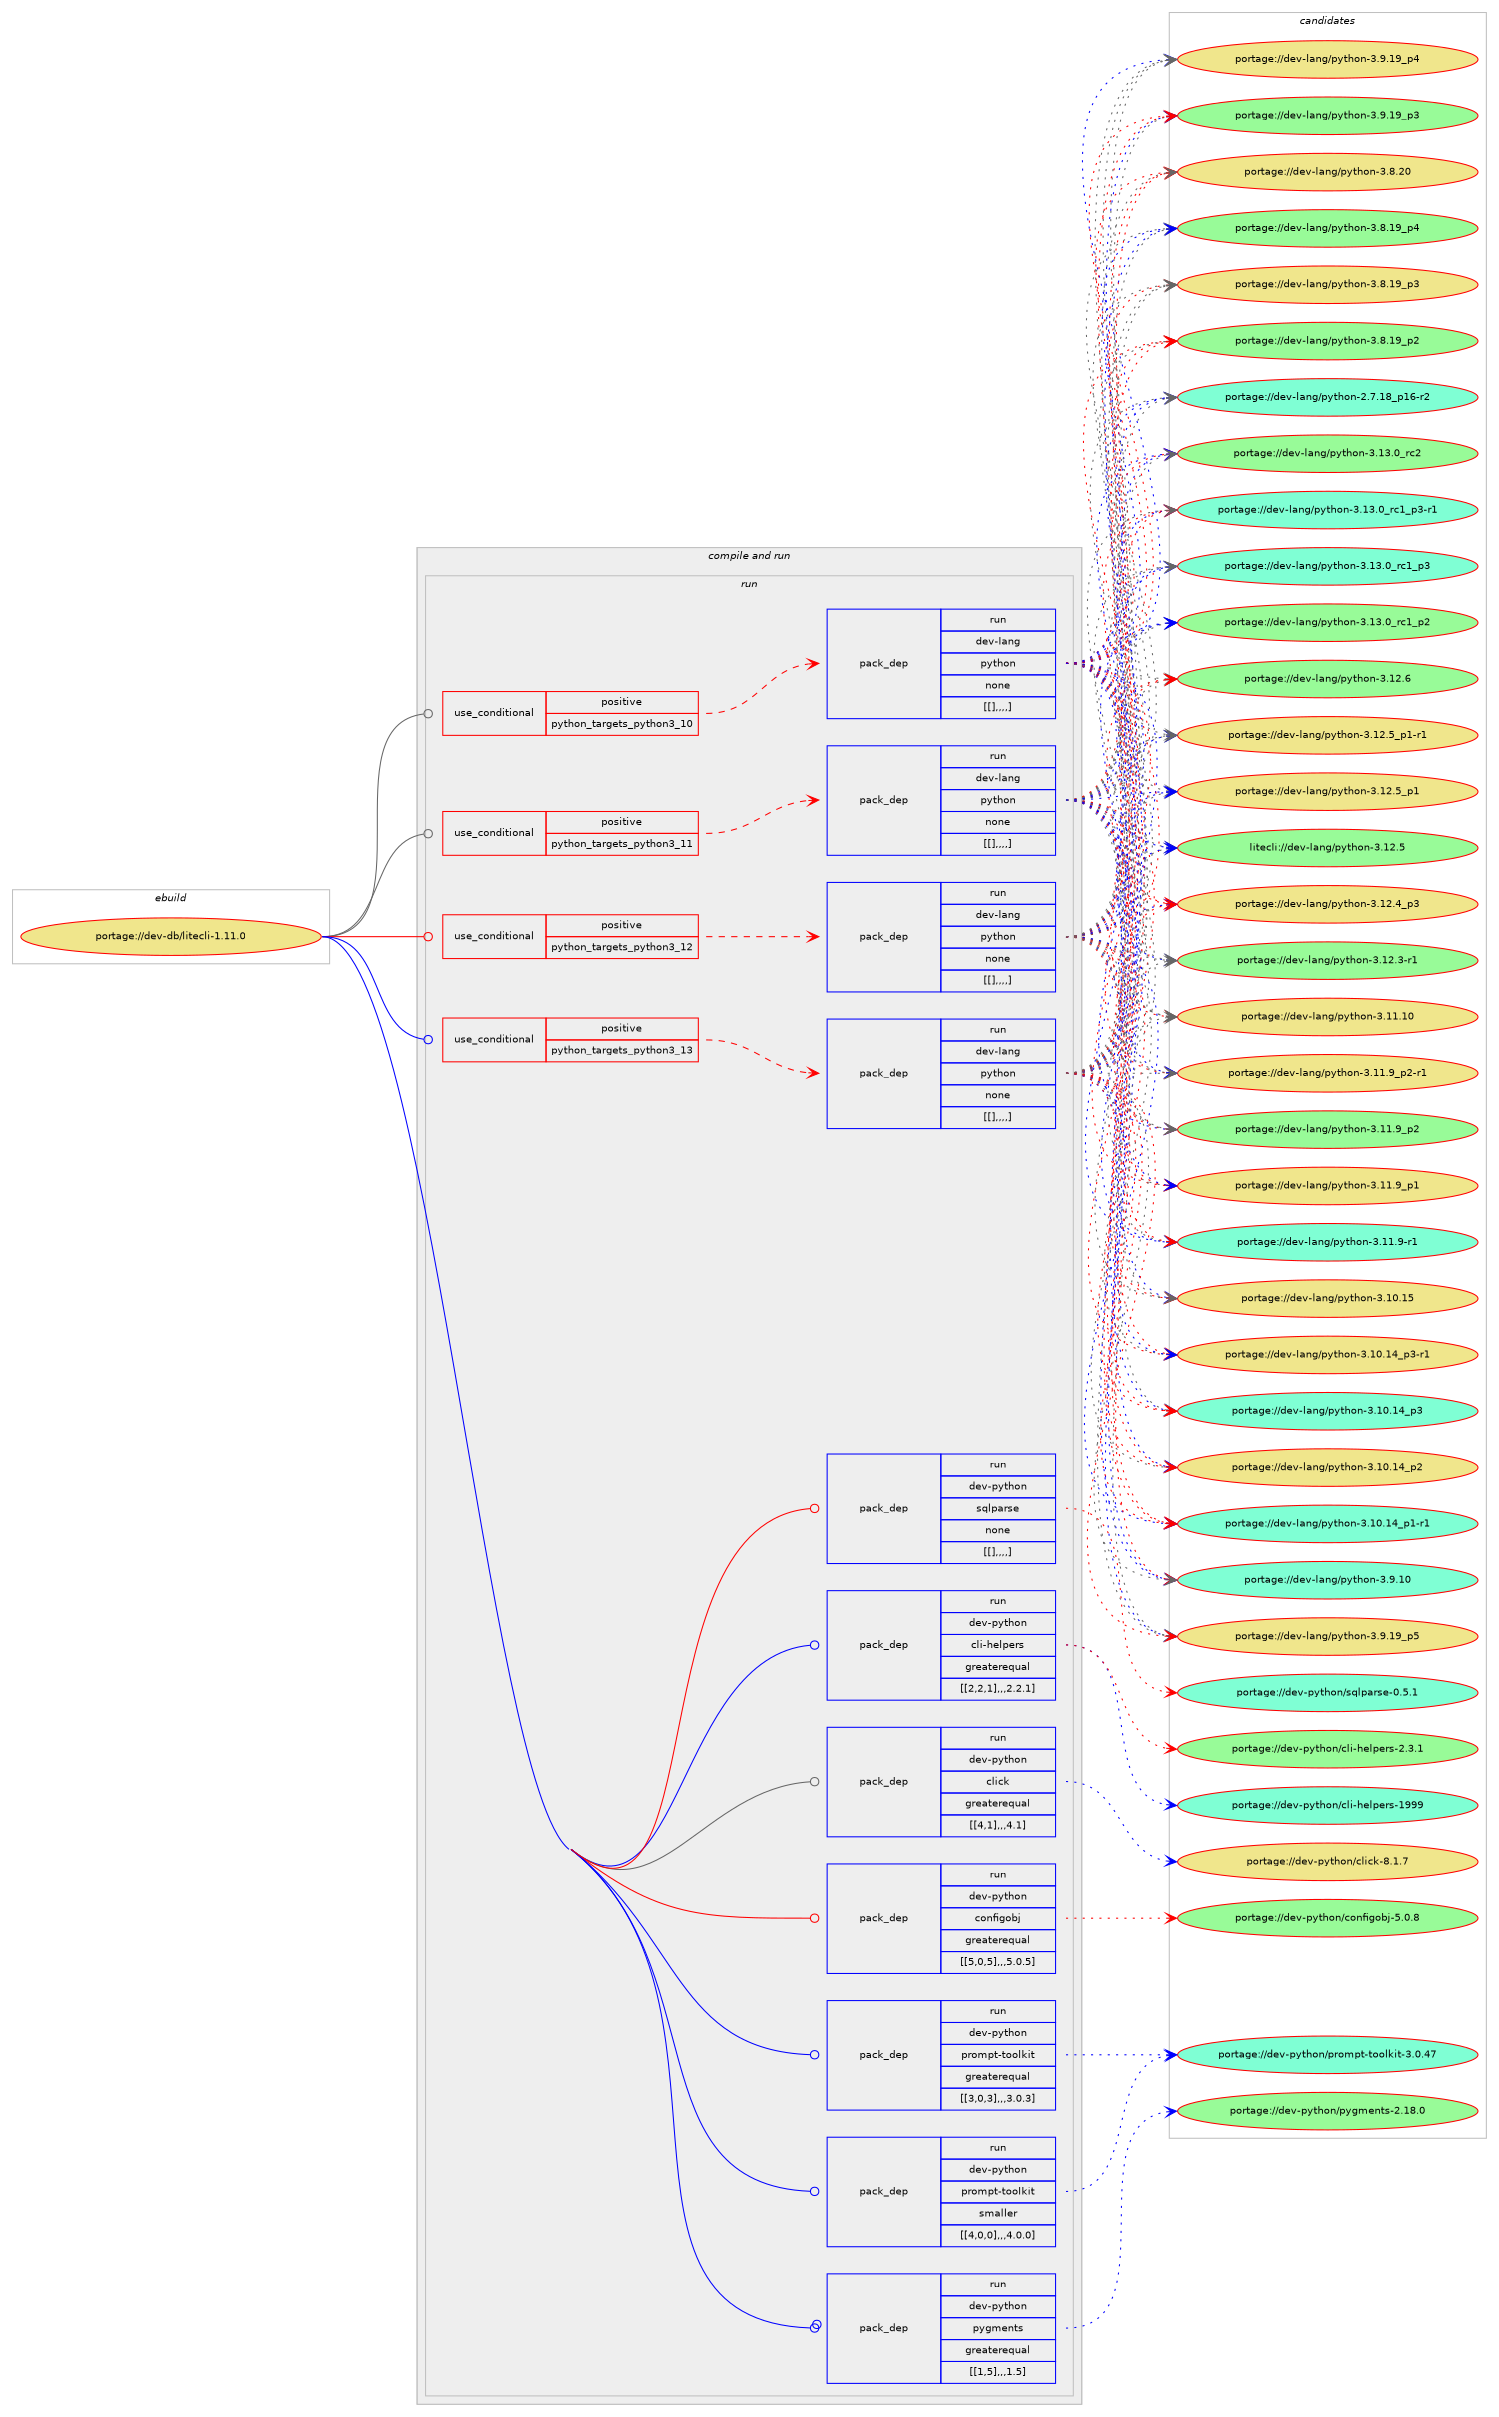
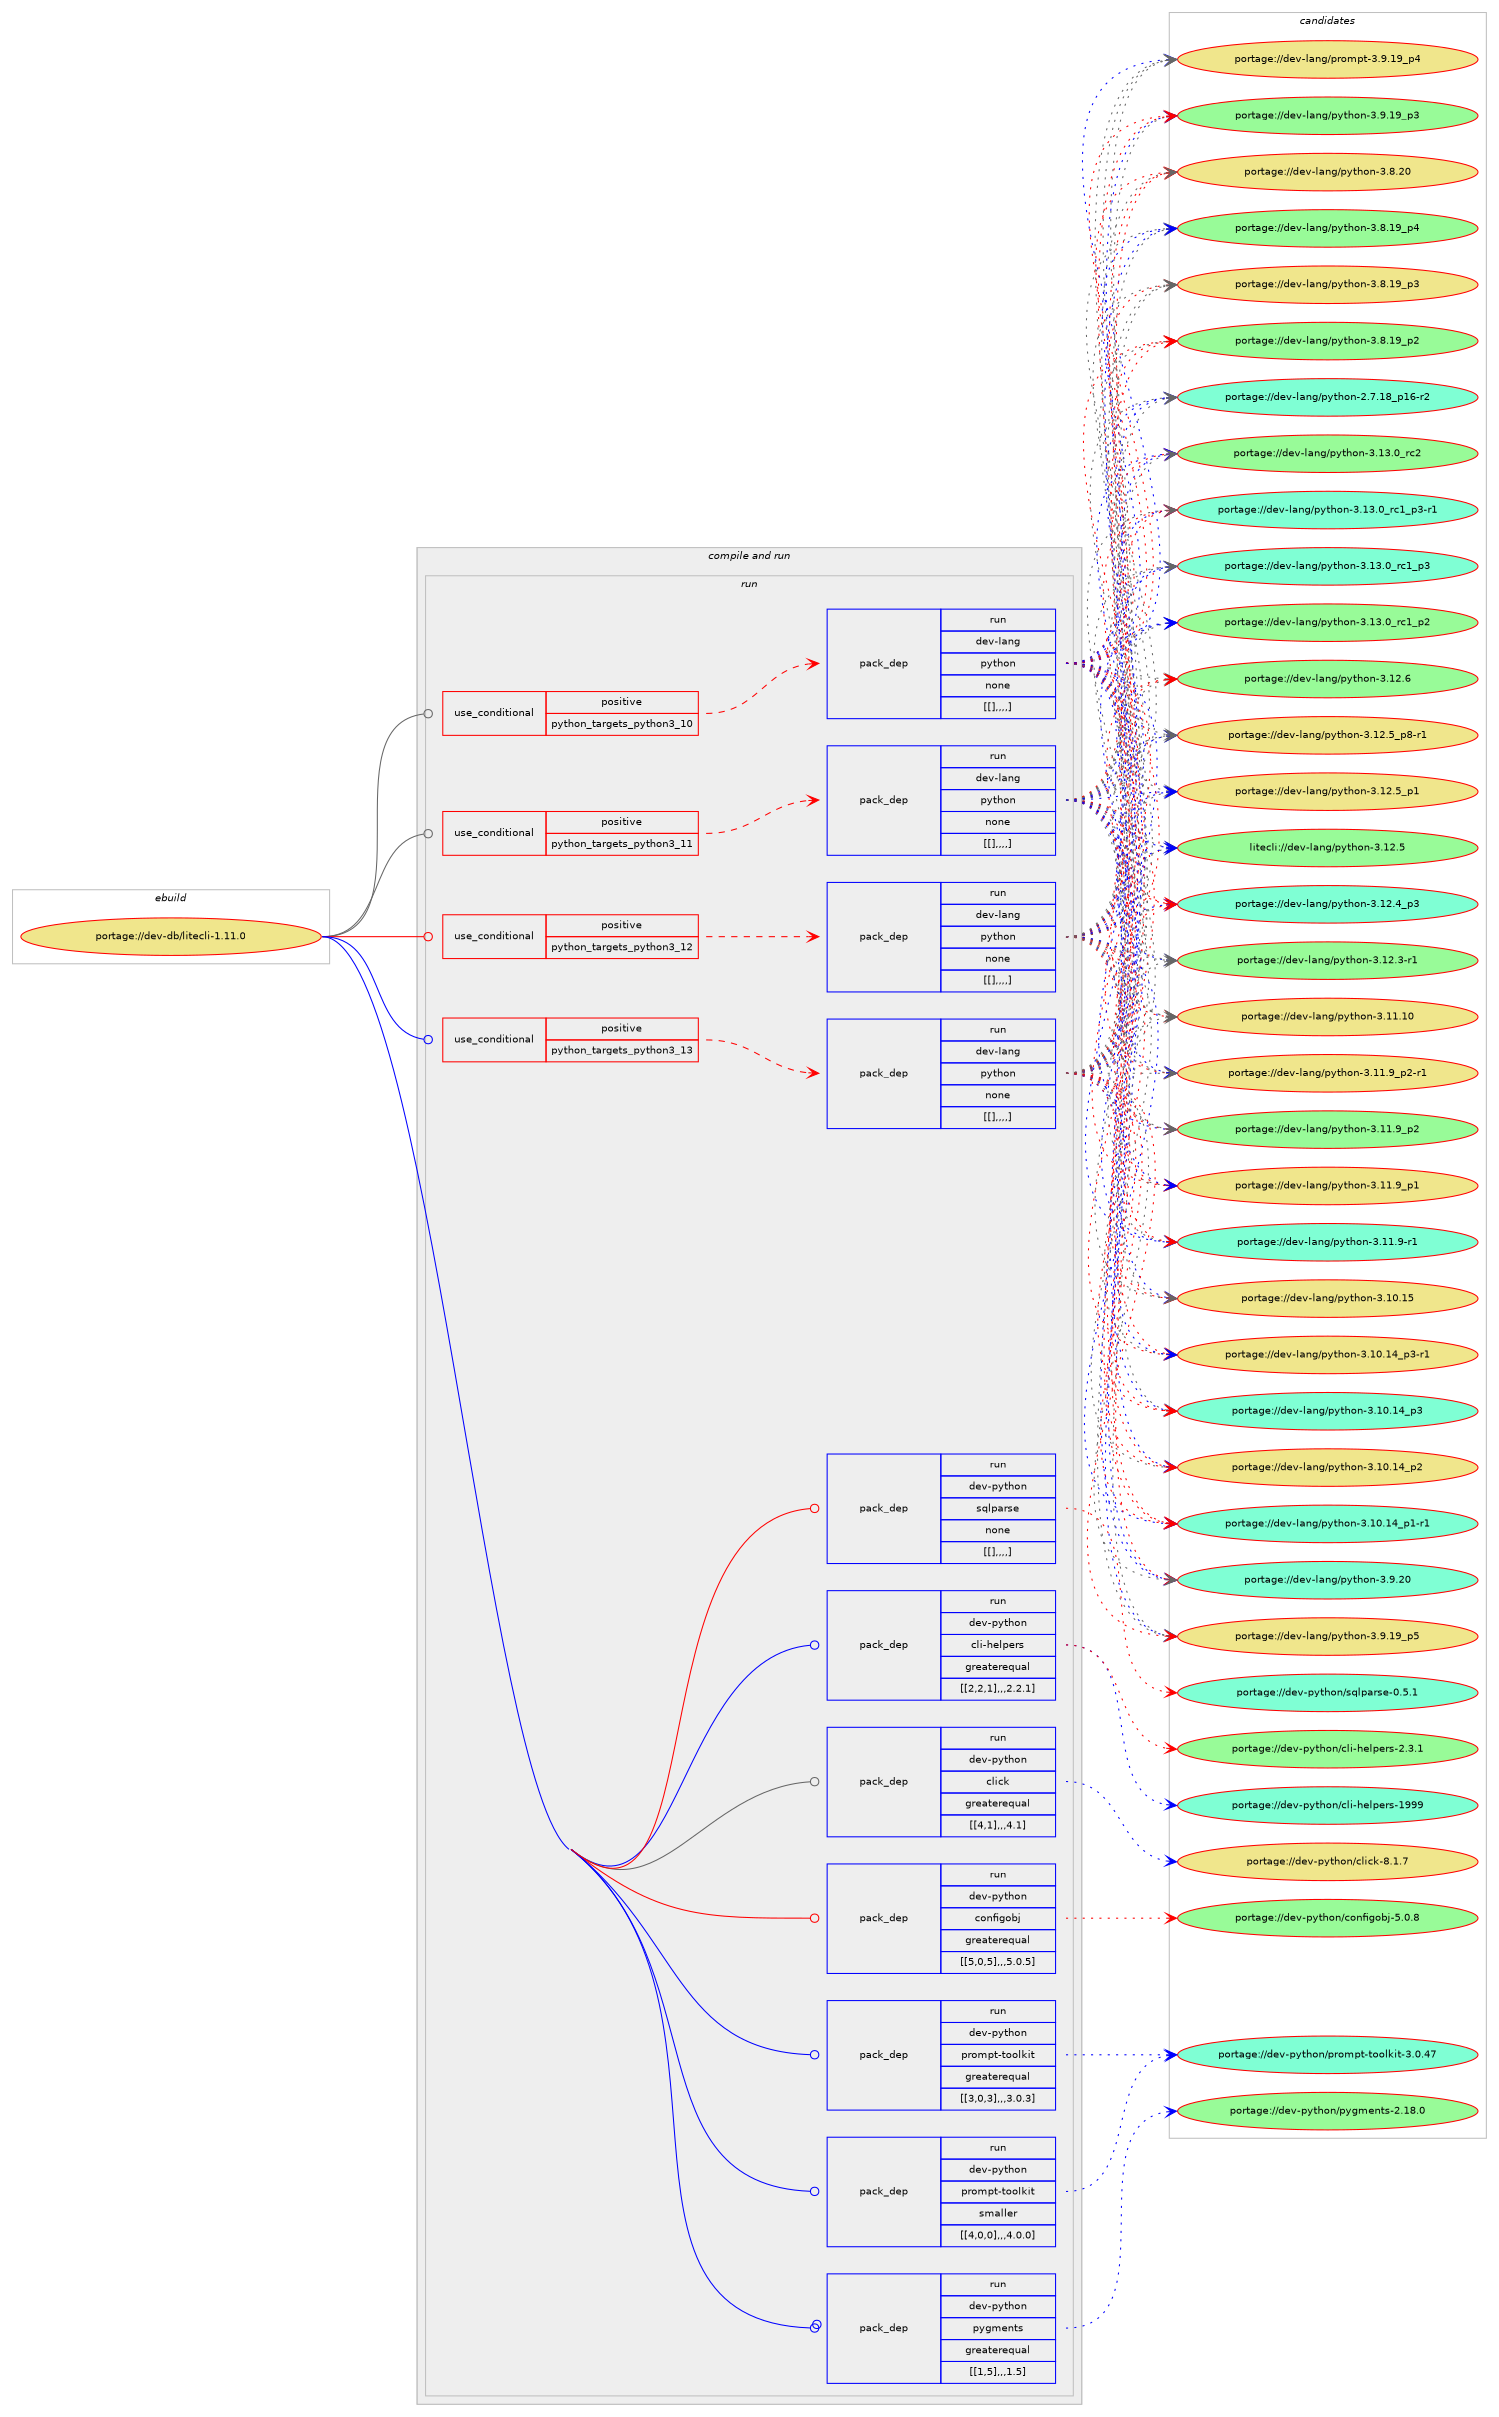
node "portage://dev-lang/python-3.9.19_p4": label "portage://dev-lang/python-3.9.19_p4" -> "portage://dev-lang/prompt-3.9.19_p4"
node "portage://dev-lang/python-3.12.5_p1-r1": label "portage://dev-lang/python-3.12.5_p1-r1" -> "portage://dev-lang/python-3.12.5_p8-r1"
node "portage://dev-lang/python-3.12.4_p3": fillcolor khaki -> aquamarine
node "portage://dev-lang/python-3.9.10": label "portage://dev-lang/python-3.9.10" -> "portage://dev-lang/python-3.9.20"
